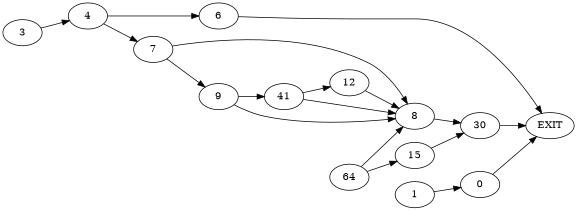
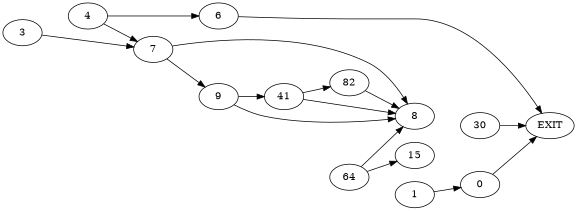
edge "3" -> "4": now "3" -> "7"
node "12": label "12" -> "82"
edge "8" -> "30": removed
edge "15" -> "30": removed
